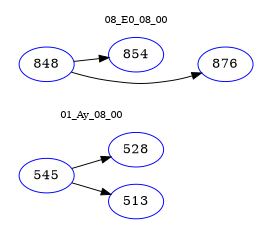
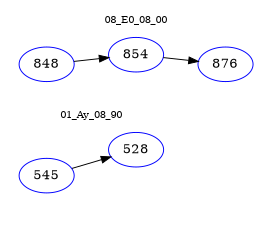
edge "848" -> "876": now "854" -> "876"
cluster "01_Ay_08_00": label "01_Ay_08_00" -> "01_Ay_08_90"
node "513": removed
